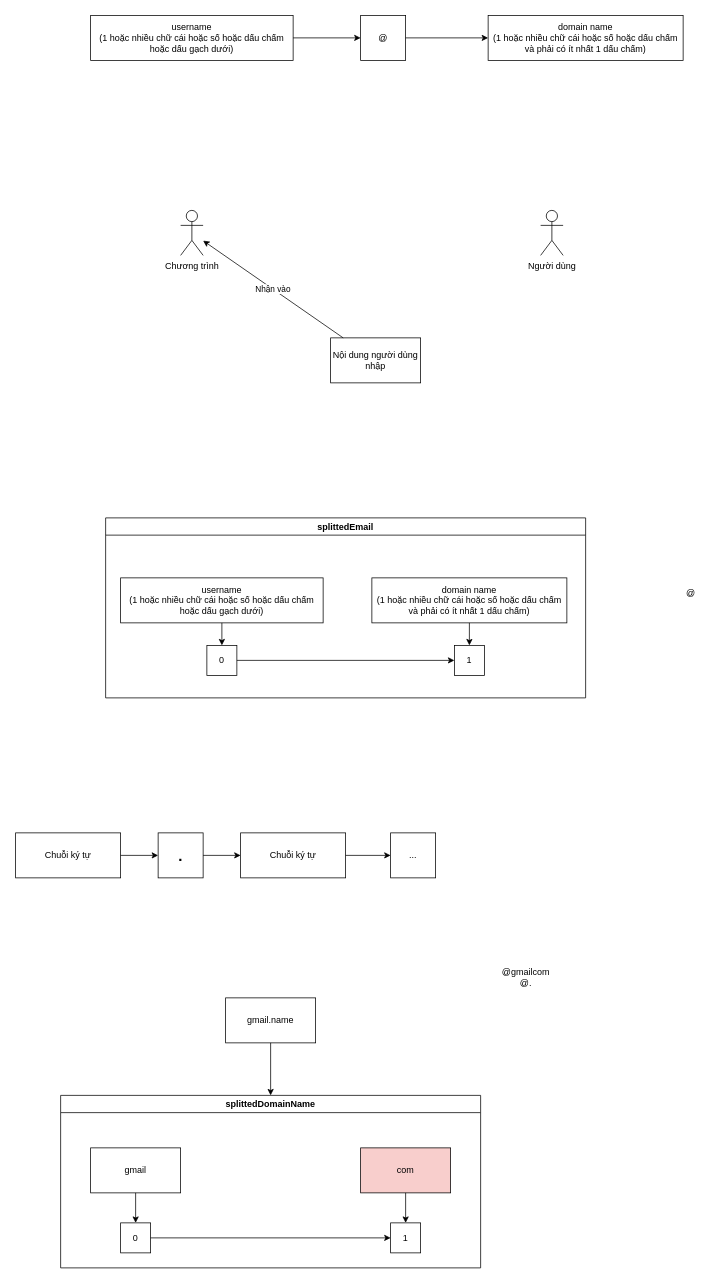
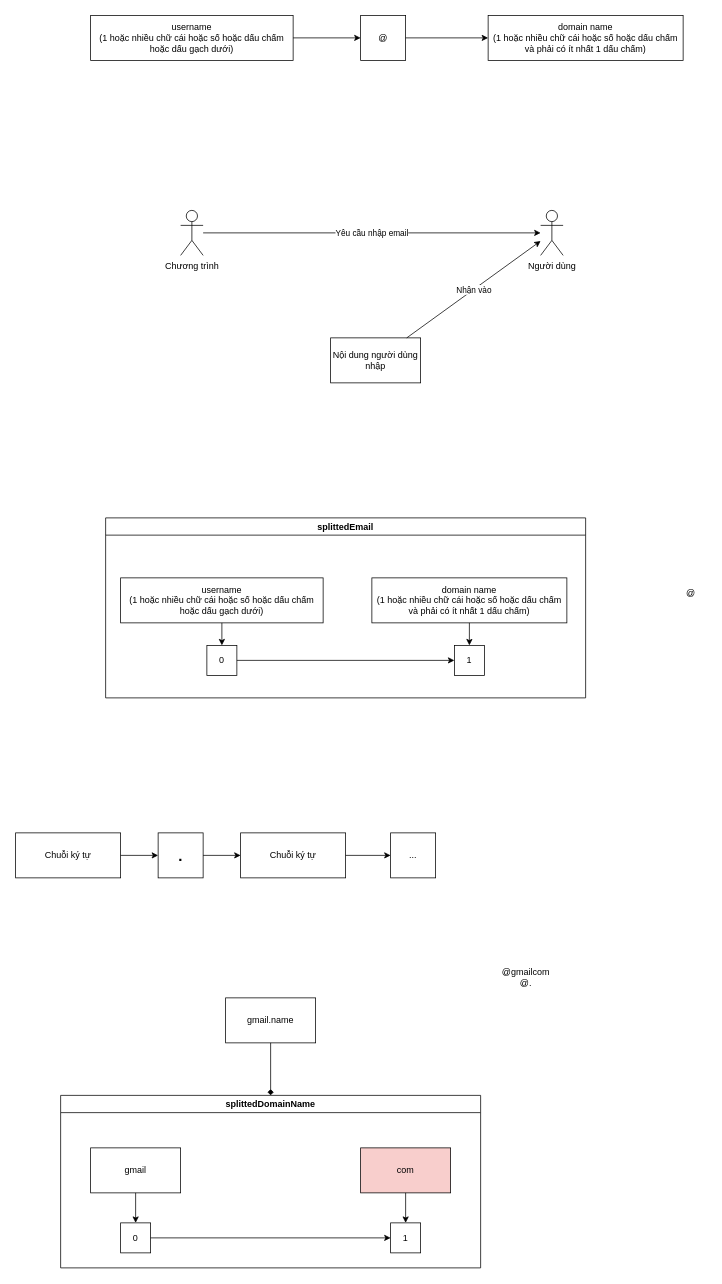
edge "Chương trình" -> "Người dùng": added, label "Yêu cầu nhập email"
edge "Nội dung người dùng nhập" -> "Chương trình": now "Nội dung người dùng nhập" -> "Người dùng"
edge "gmail.name" -> "splittedDomainName": arrowhead classic -> diamond
